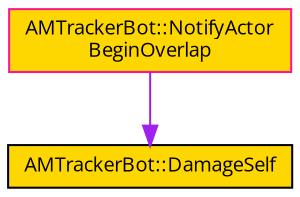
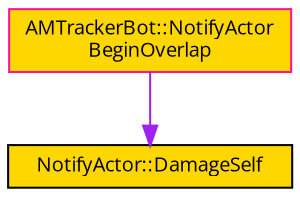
node "AMTrackerBot::DamageSelf": label "AMTrackerBot::DamageSelf" -> "NotifyActor::DamageSelf"
